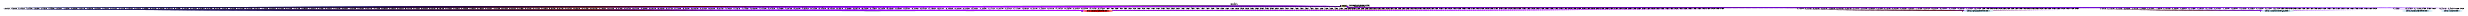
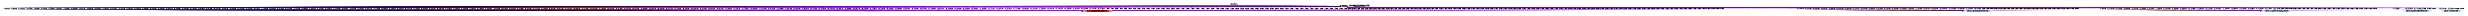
node "GET http://www.google.com.hk/minutes?hl=zh-CN HTTP/1.1": label "GET http://www.google.com.hk/minutes?hl=zh-CN HTTP/1.1" -> "GET http://www.google.com.hk/webhp?hl=zh-CN HTTP/1.1"
